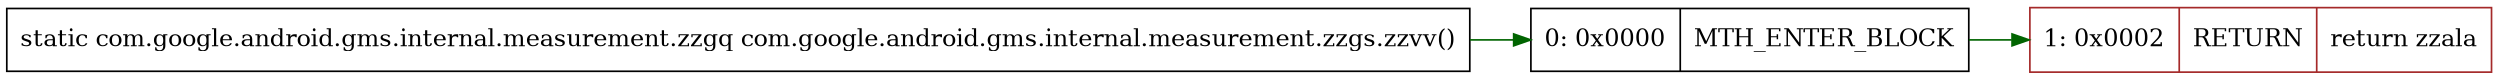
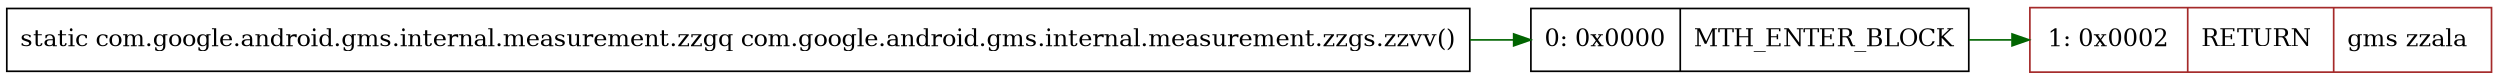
node "1: 0x0002": text "return zzala" -> "gms zzala"
